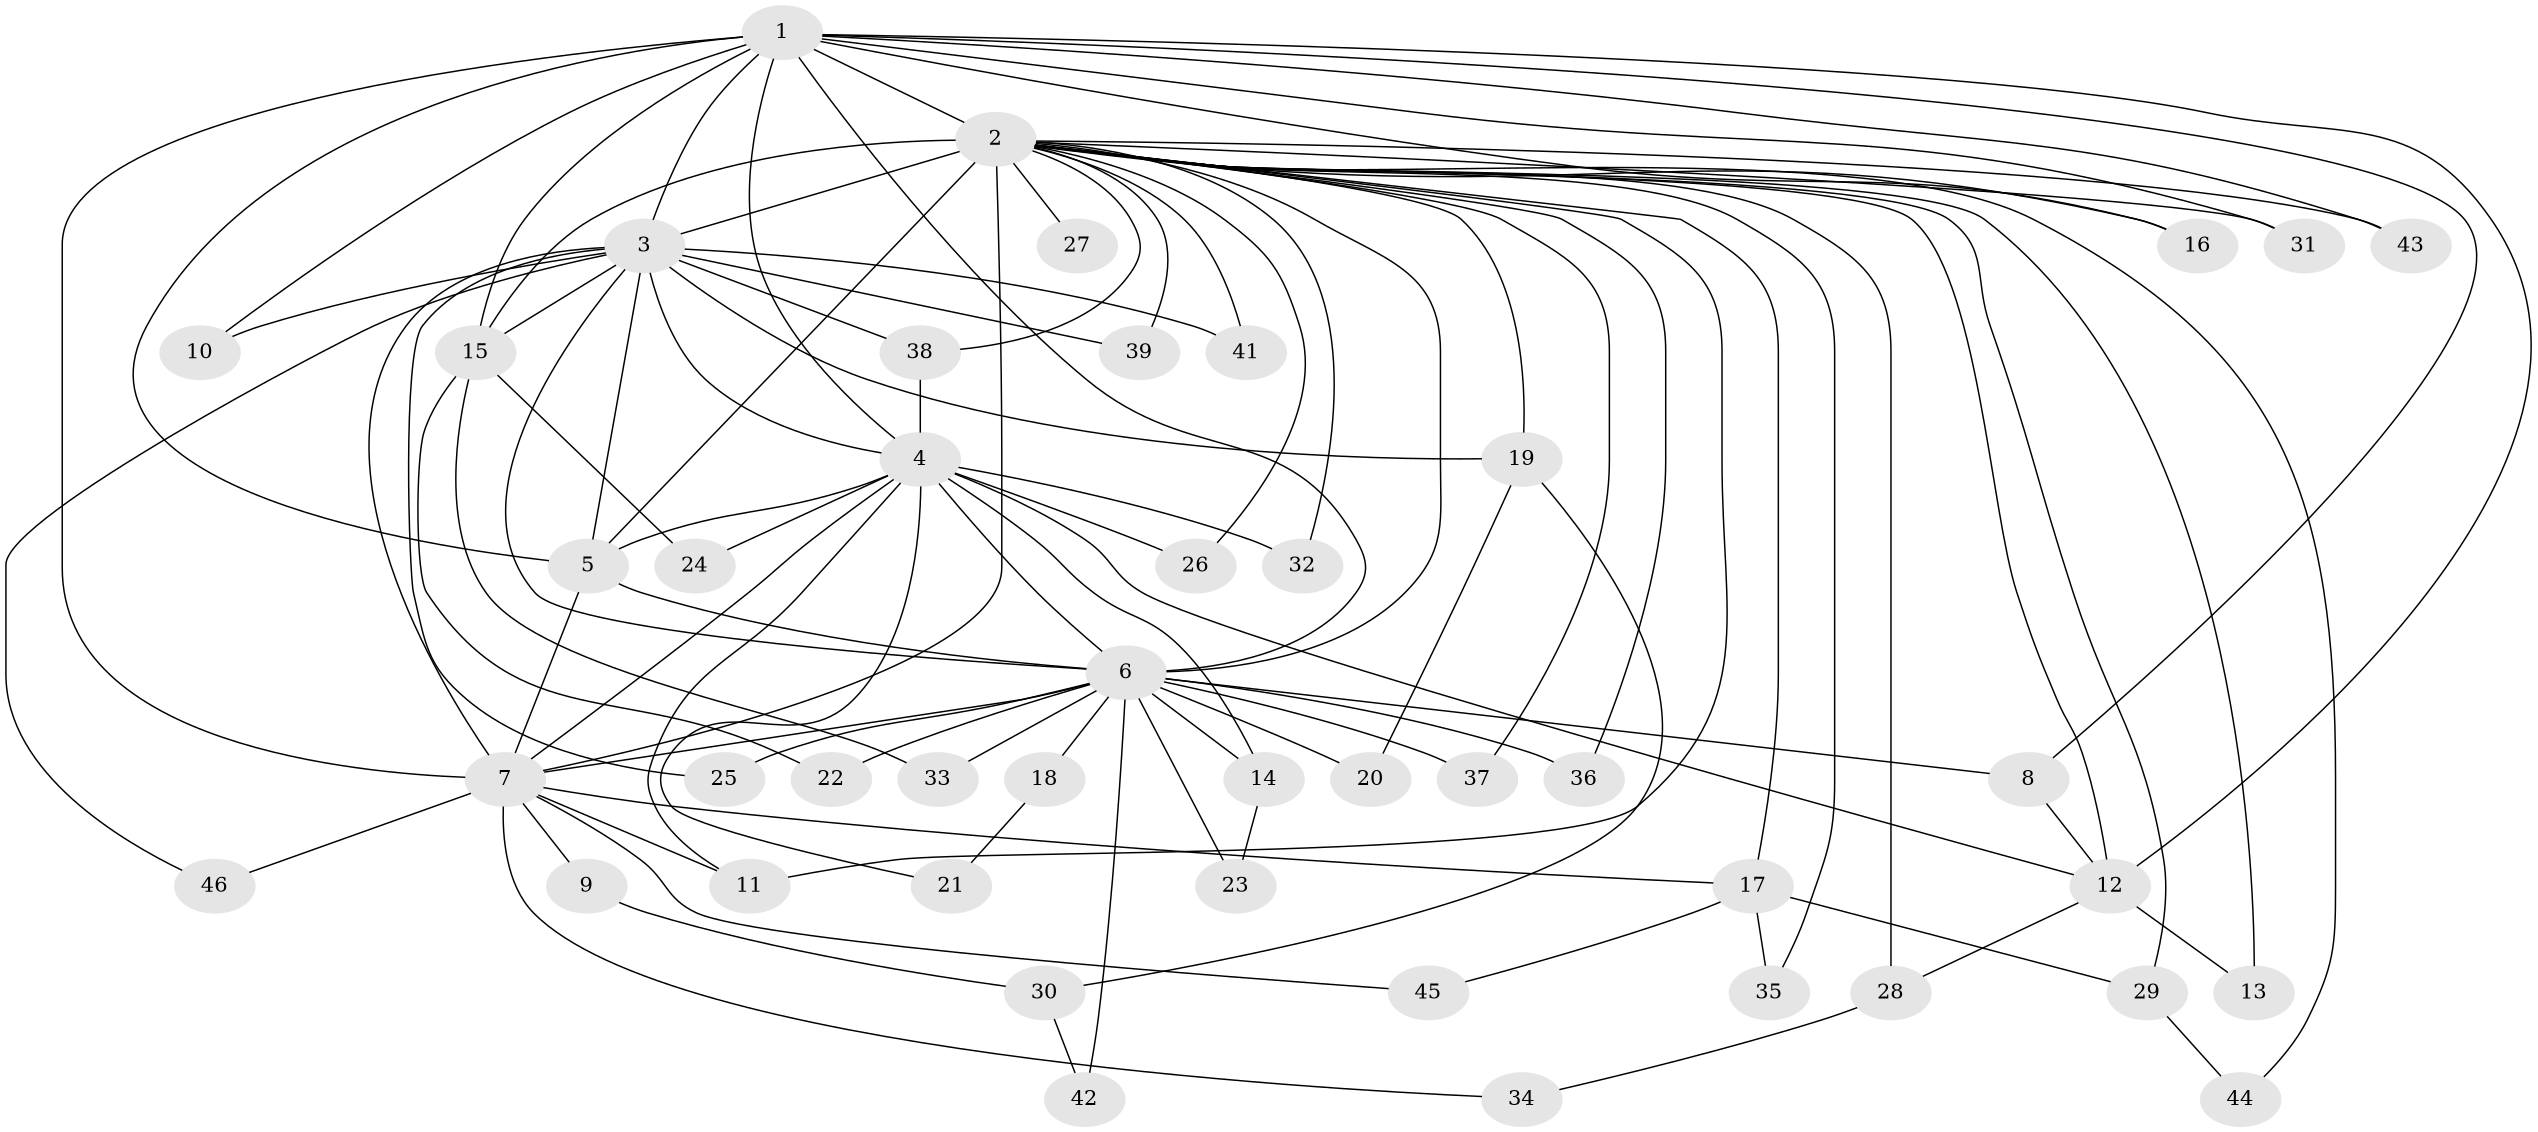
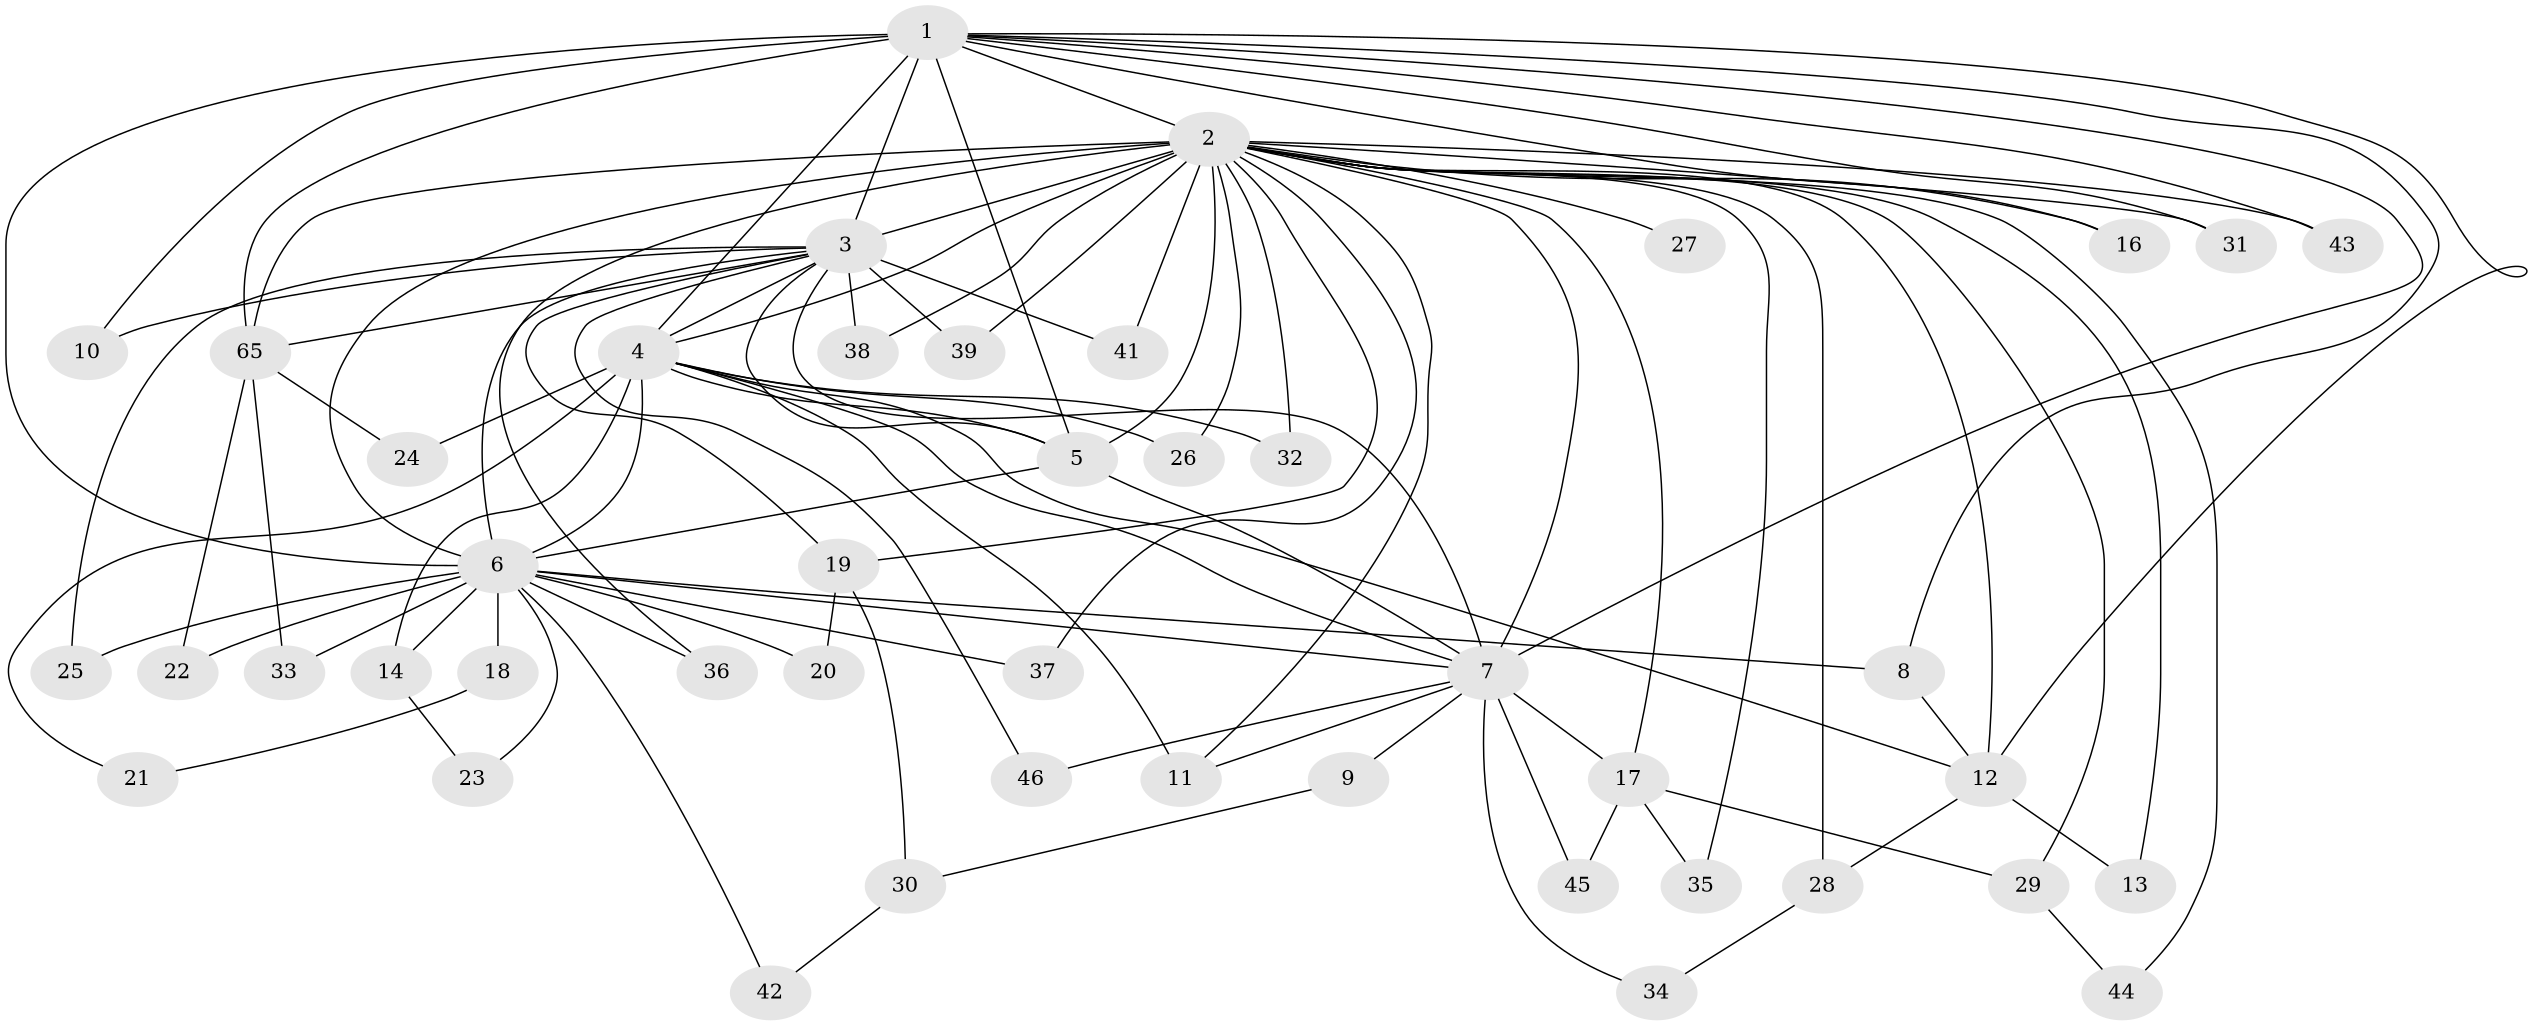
node "15": label "15" -> "65"
edge "38" -- "4": now "2" -- "4"
